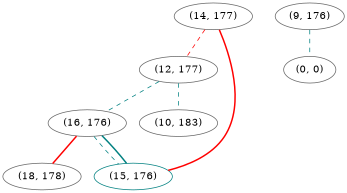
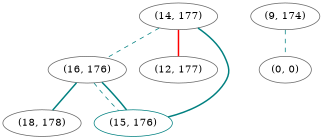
node "(9, 176)": label "(9, 176)" -> "(9, 174)"
edge "(14, 177)" -- "(12, 177)": style dashed -> bold
edge "(12, 177)" -- "(16, 176)": now "(14, 177)" -- "(16, 176)"
edge "(14, 177)" -- "(15, 176)": color red -> teal
node "(10, 183)": removed
edge "(16, 176)" -- "(18, 178)": color red -> teal
